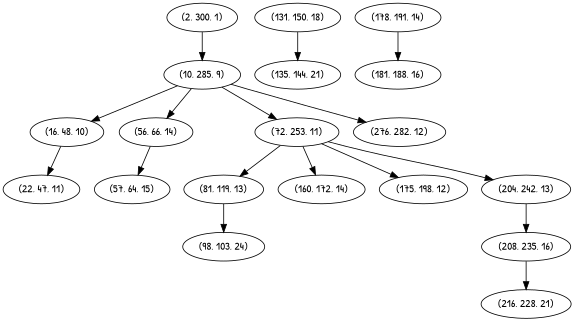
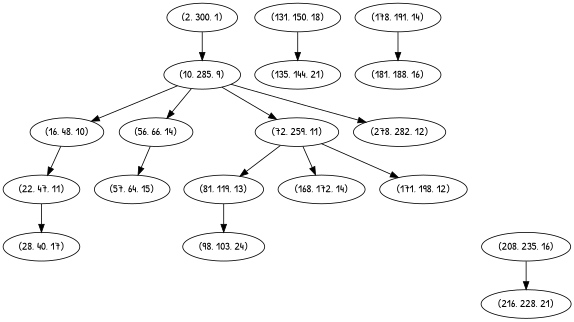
node "(72, 253, 11)": label "(72, 253, 11)" -> "(72, 259, 11)"
node "(276, 282, 12)": label "(276, 282, 12)" -> "(278, 282, 12)"
node "(160, 172, 14)": label "(160, 172, 14)" -> "(168, 172, 14)"
node "(175, 198, 12)": label "(175, 198, 12)" -> "(171, 198, 12)"
node "(204, 242, 13)": removed
node "(28, 40, 17)": added
